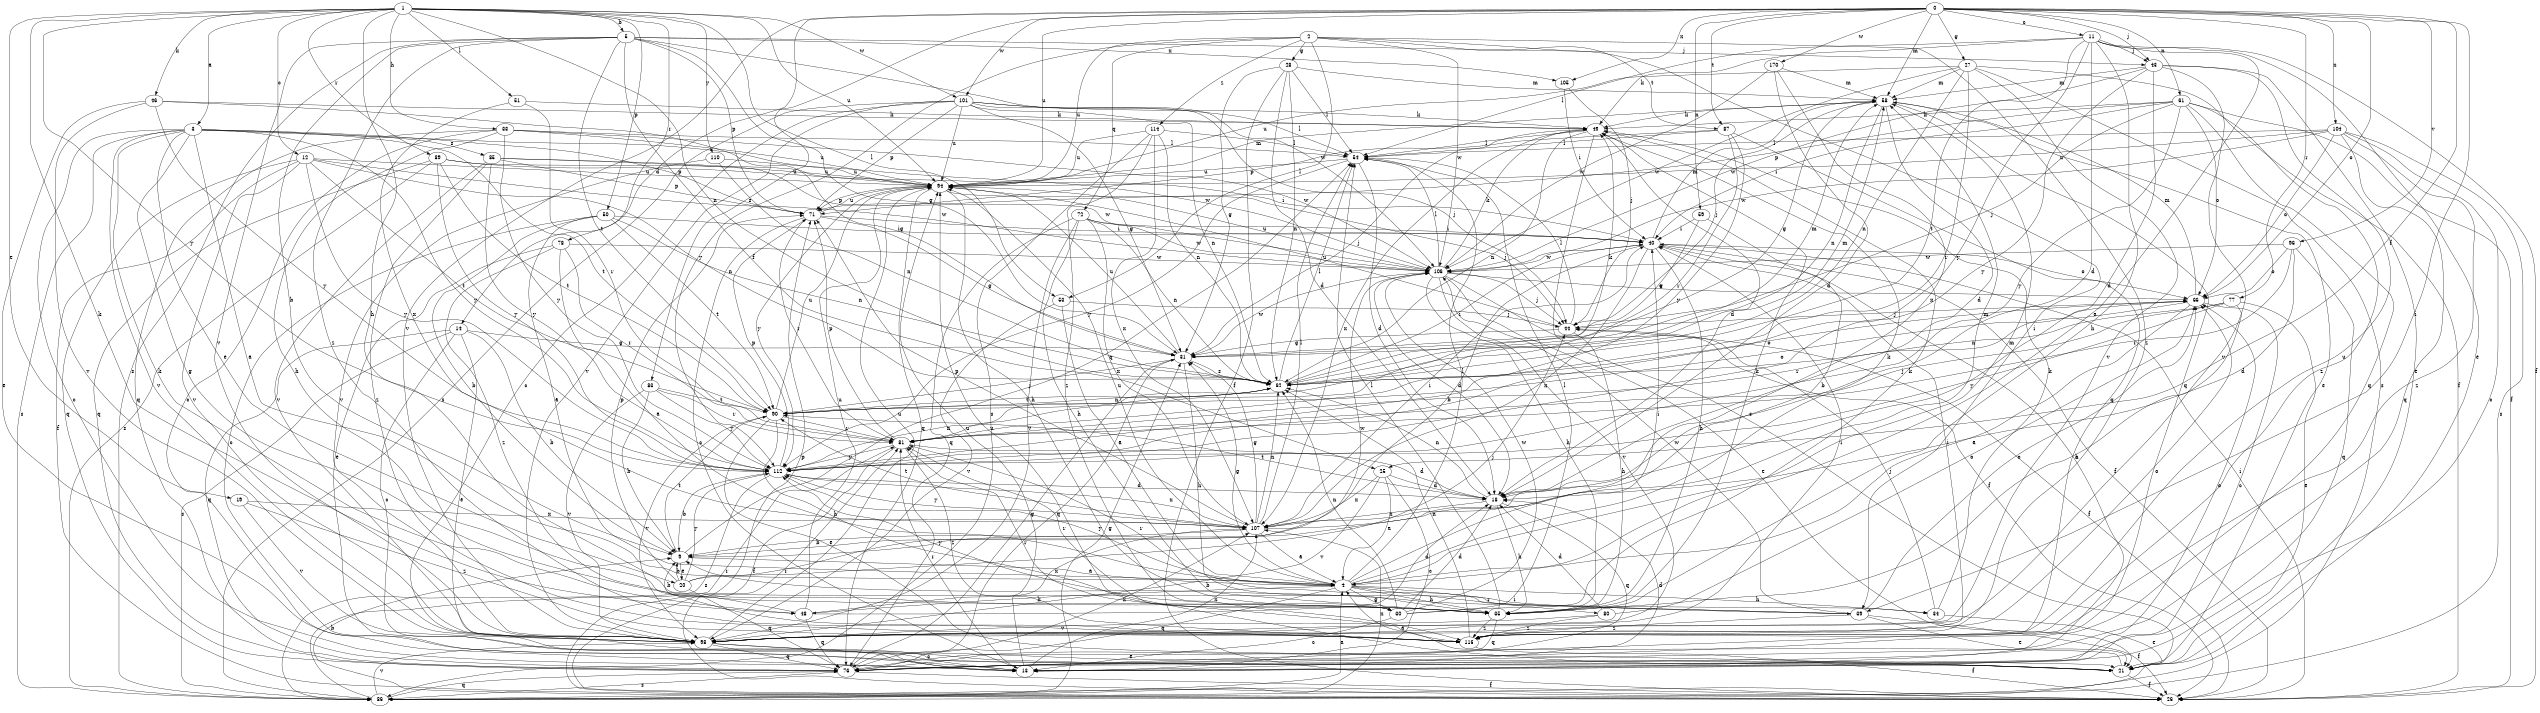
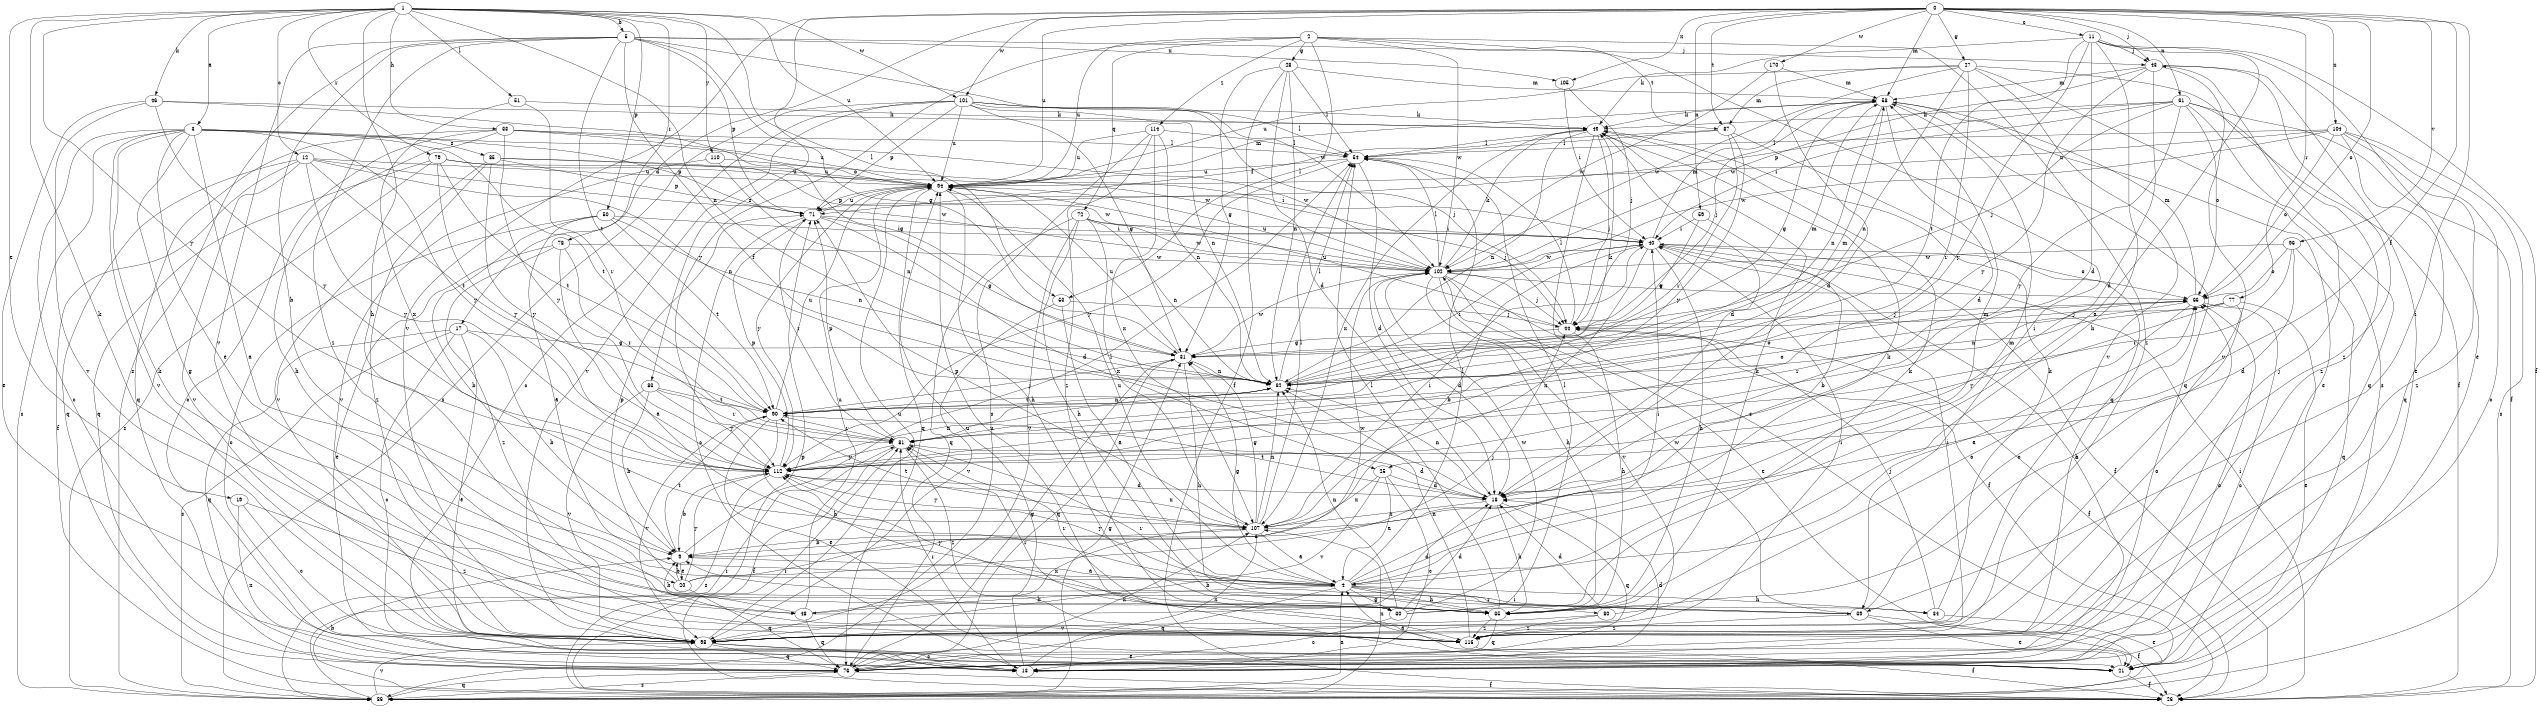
edge "11" -> "54": removed, label "l"
edge "27" -> "58": now "27" -> "87"
node "89": label "89" -> "79"
edge "110" -> "94": label "u" -> "o"
edge "87" -> "71": label "p" -> "f"
edge "49" -> "31": now "49" -> "44"
node "106": label "106" -> "102"
node "14": label "14" -> "17"
edge "9" -> "54": label "q" -> "l"
edge "43" -> "116": label "u" -> "z"
edge "31" -> "62": label "s" -> "n"
edge "71" -> "18": added, label "d"
edge "77" -> "81": now "77" -> "44"
edge "170" -> "107": removed, label "x"
edge "19" -> "107": now "19" -> "76"
edge "19" -> "98": label "v" -> "c"
edge "13" -> "43": added, label "j"
